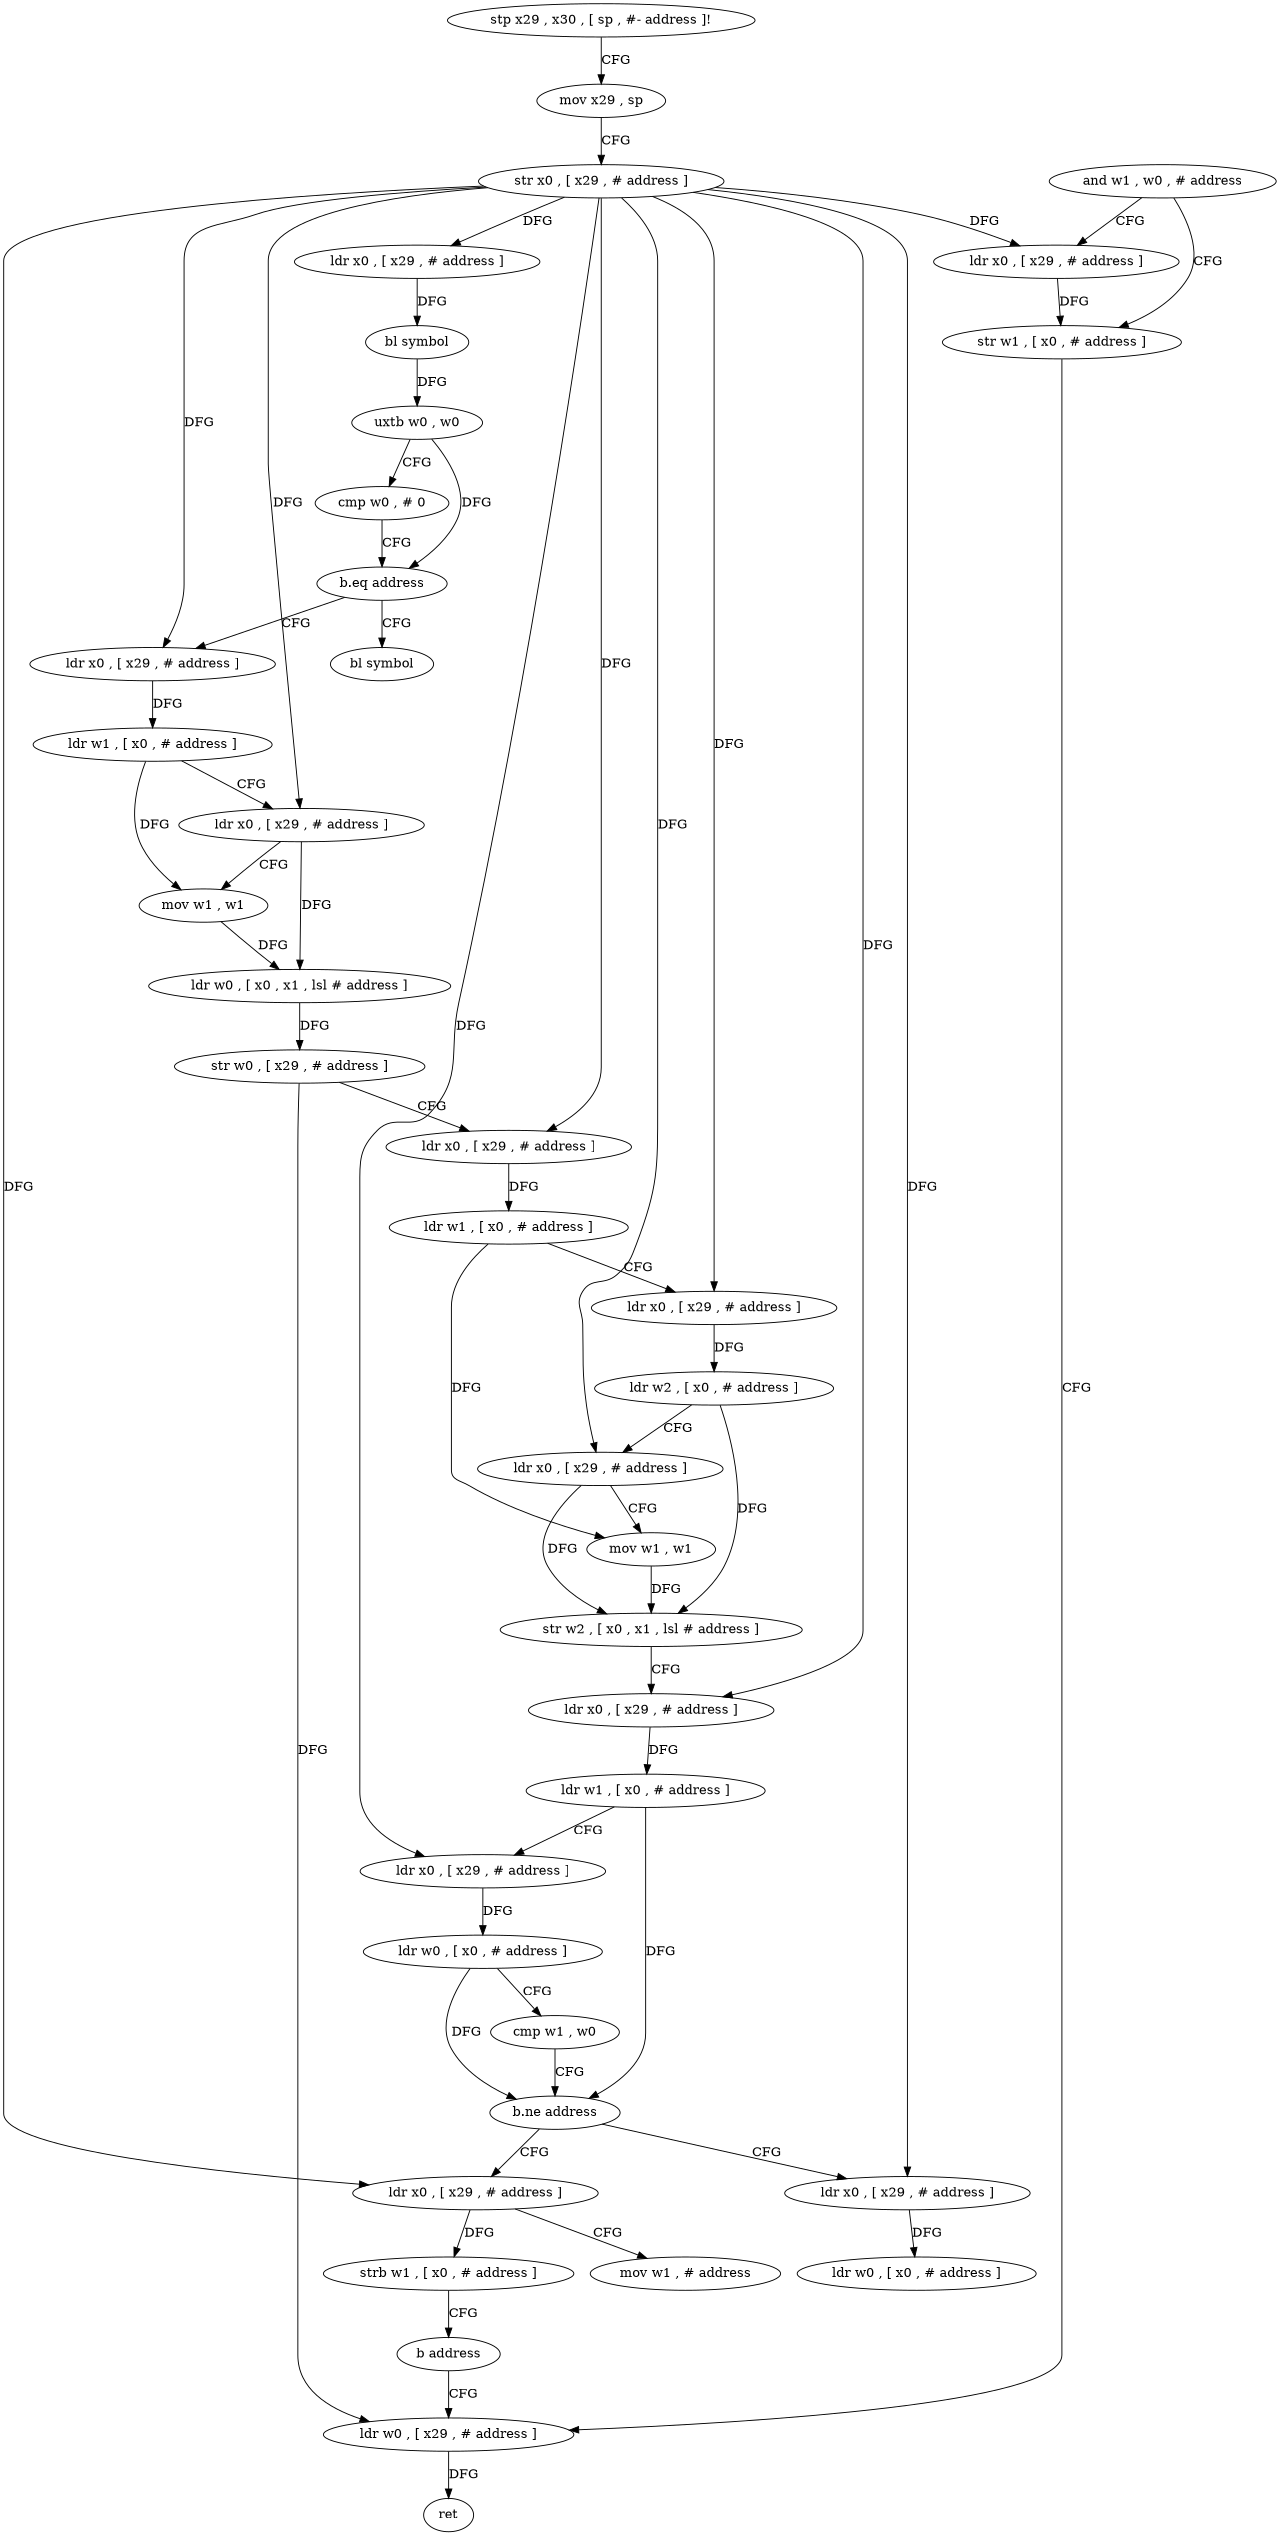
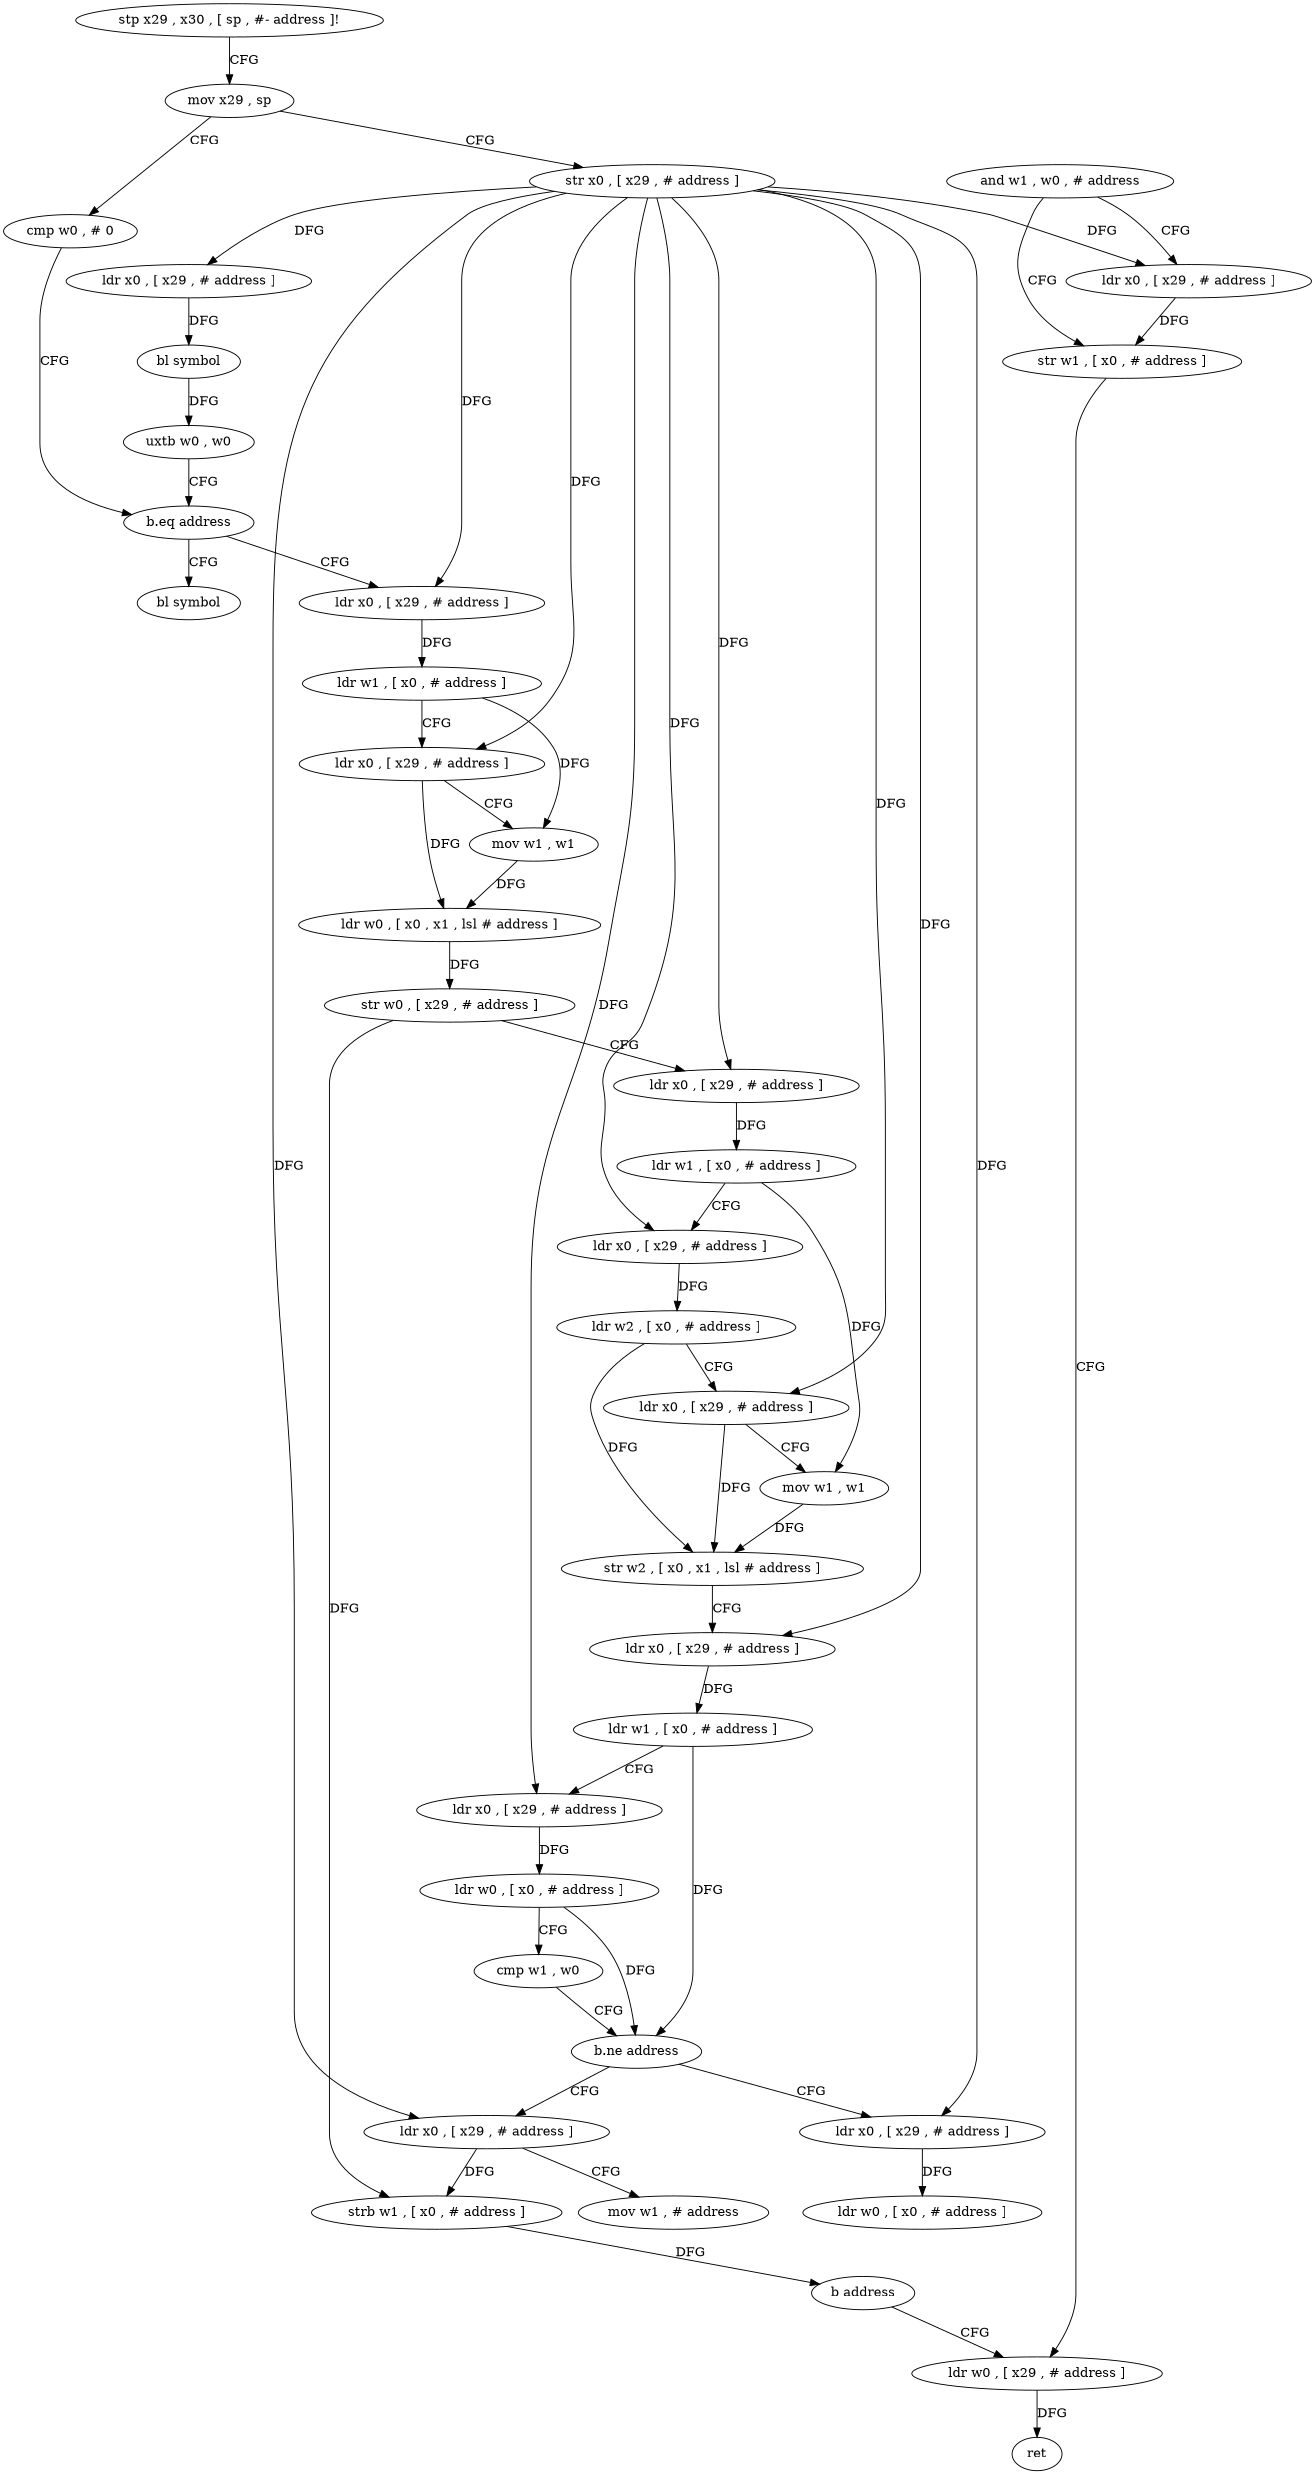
edge "uxtb w0 , w0" -> "cmp w0 , # 0": now "mov x29 , sp" -> "cmp w0 , # 0"
edge "uxtb w0 , w0" -> "b.eq address": label "DFG" -> "CFG"
edge "str w0 , [ x29 , # address ]" -> "ldr w0 , [ x29 , # address ]": now "str w0 , [ x29 , # address ]" -> "strb w1 , [ x0 , # address ]"
edge "strb w1 , [ x0 , # address ]" -> "b address": label "CFG" -> "DFG"
